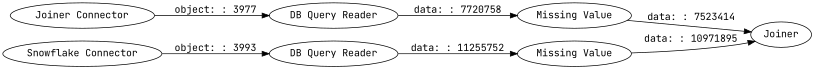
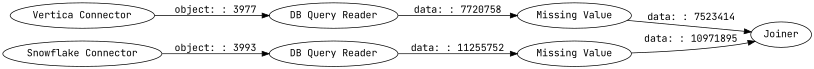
node "Joiner Connector": label "Joiner Connector" -> "Vertica Connector"
